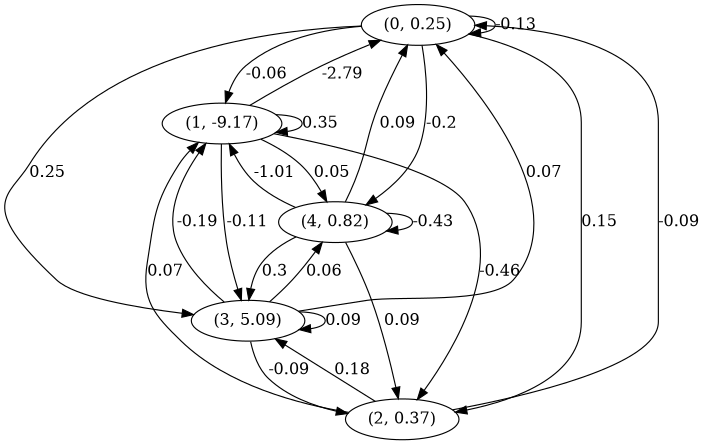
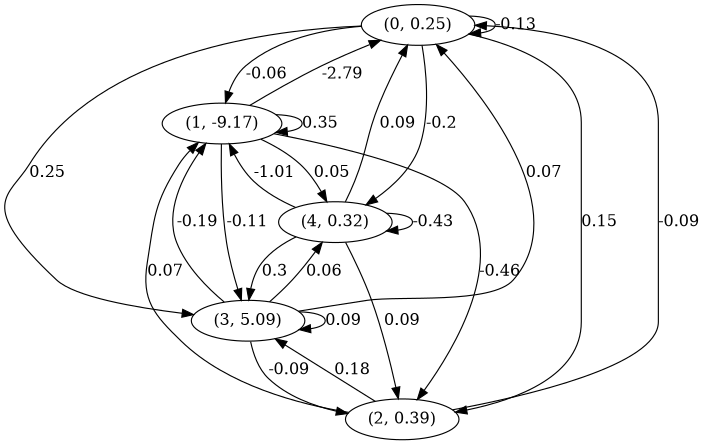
node "(4, 0.82)": label "(4, 0.82)" -> "(4, 0.32)"
node "(2, 0.37)": label "(2, 0.37)" -> "(2, 0.39)"
